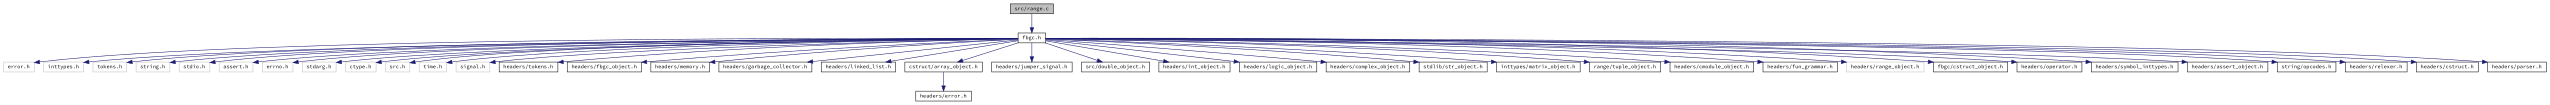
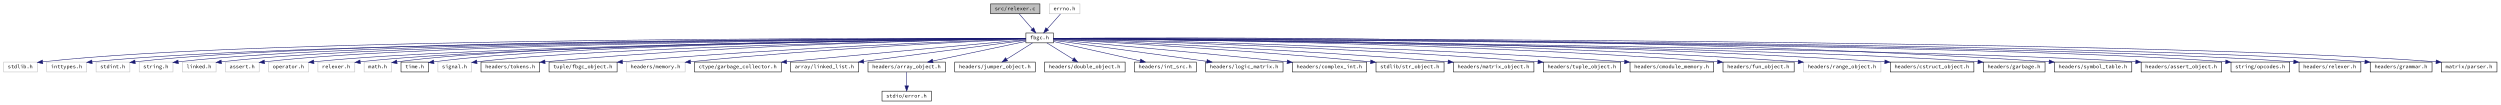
node "src/range.c": label "src/range.c" -> "src/relexer.c"
edge "fbgc.h" -> "errno.h": reversed
node "error.h": label "error.h" -> "stdlib.h"
node "tokens.h": label "tokens.h" -> "stdint.h"
node "stdio.h": label "stdio.h" -> "linked.h"
node "stdarg.h": label "stdarg.h" -> "operator.h"
node "ctype.h": label "ctype.h" -> "relexer.h"
node "src.h": label "src.h" -> "math.h"
node "time.h": color grey75 -> black
node "headers/fbgc_object.h": label "headers/fbgc_object.h" -> "tuple/fbgc_object.h"
node "headers/memory.h": color black -> grey75
node "headers/garbage_collector.h": label "headers/garbage_collector.h" -> "ctype/garbage_collector.h"
node "headers/linked_list.h": label "headers/linked_list.h" -> "array/linked_list.h"
node "cstruct/array_object.h": label "cstruct/array_object.h" -> "headers/array_object.h"
node "headers/jumper_signal.h": label "headers/jumper_signal.h" -> "headers/jumper_object.h"
node "src/double_object.h": label "src/double_object.h" -> "headers/double_object.h"
node "headers/int_object.h": label "headers/int_object.h" -> "headers/int_src.h"
node "headers/logic_object.h": label "headers/logic_object.h" -> "headers/logic_matrix.h"
node "headers/complex_object.h": label "headers/complex_object.h" -> "headers/complex_int.h"
node "inttypes/matrix_object.h": label "inttypes/matrix_object.h" -> "headers/matrix_object.h"
node "range/tuple_object.h": label "range/tuple_object.h" -> "headers/tuple_object.h"
node "headers/cmodule_object.h": label "headers/cmodule_object.h" -> "headers/cmodule_memory.h"
node "headers/fun_grammar.h": label "headers/fun_grammar.h" -> "headers/fun_object.h"
node "fbgc/cstruct_object.h": label "fbgc/cstruct_object.h" -> "headers/cstruct_object.h"
node "headers/operator.h": label "headers/operator.h" -> "headers/garbage.h"
node "headers/symbol_inttypes.h": label "headers/symbol_inttypes.h" -> "headers/symbol_table.h"
node "headers/cstruct.h": label "headers/cstruct.h" -> "headers/grammar.h"
node "headers/parser.h": label "headers/parser.h" -> "matrix/parser.h"
node "headers/error.h": label "headers/error.h" -> "stdio/error.h"
